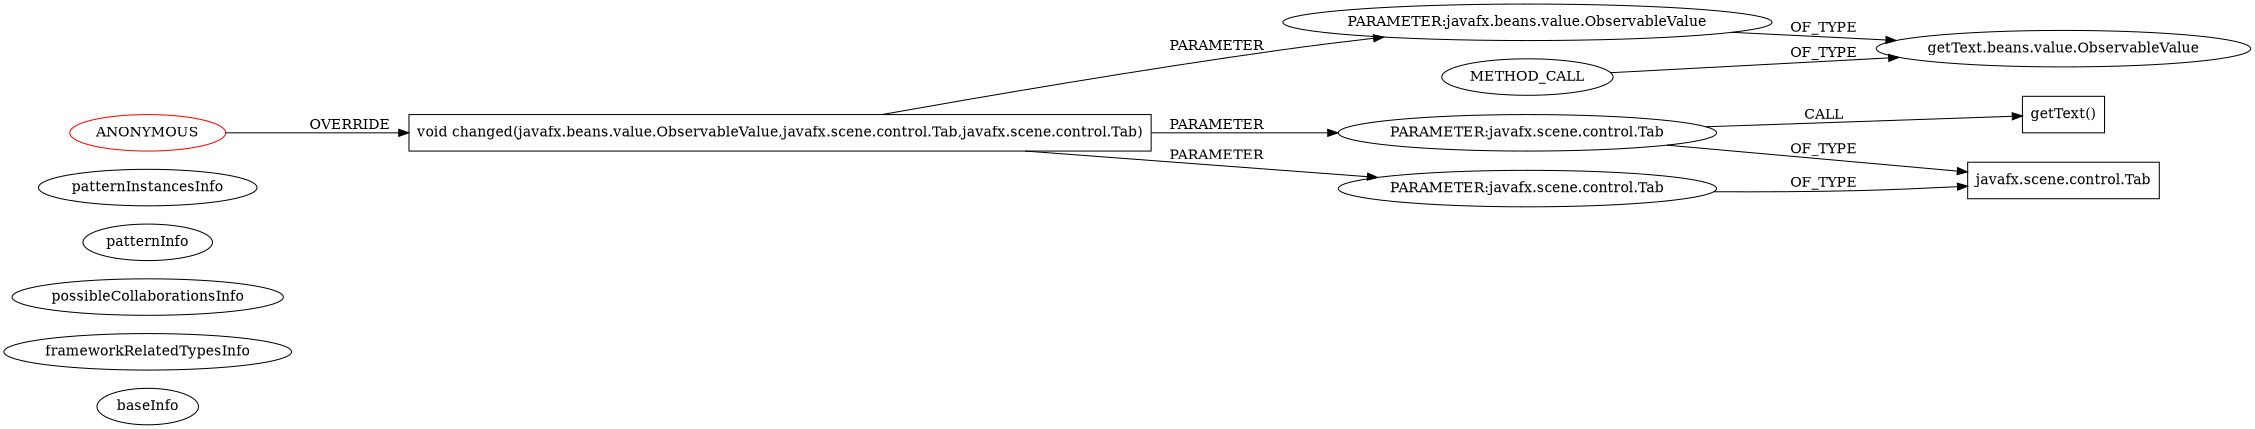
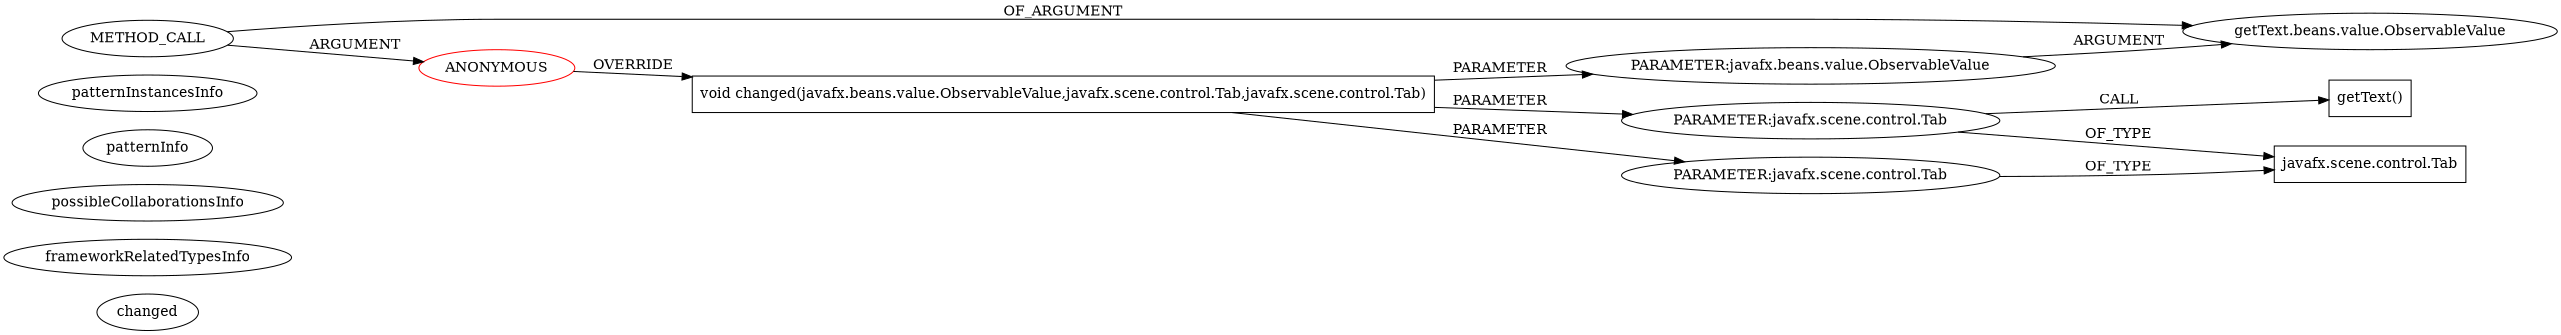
edge "PARAMETER:javafx.beans.value.ObservableValue" -> "getText.beans.value.ObservableValue": label "OF_TYPE" -> "ARGUMENT"
edge "METHOD_CALL" -> "ANONYMOUS": added, label "ARGUMENT"
edge "METHOD_CALL" -> "getText.beans.value.ObservableValue": label "OF_TYPE" -> "OF_ARGUMENT"
node "baseInfo": label "baseInfo" -> "changed"
